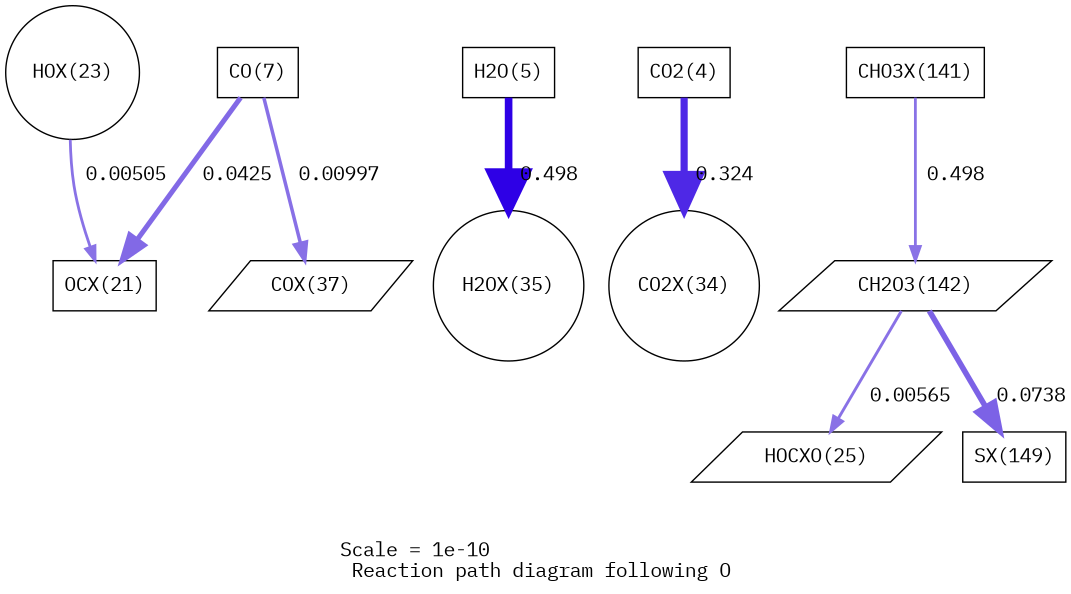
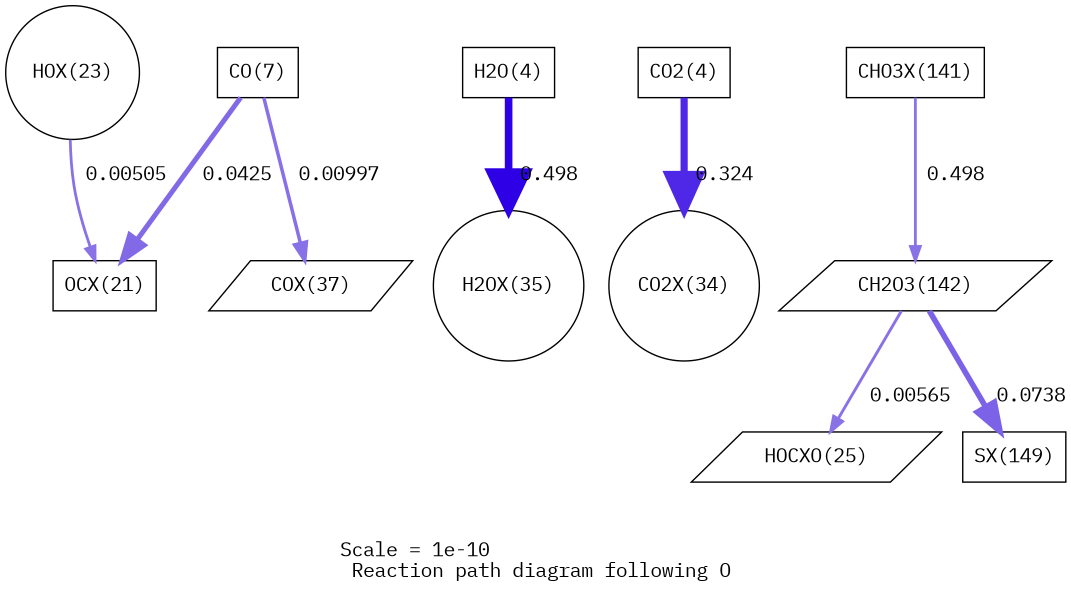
node "H2O(5)": label "H2O(5)" -> "H2O(4)"
